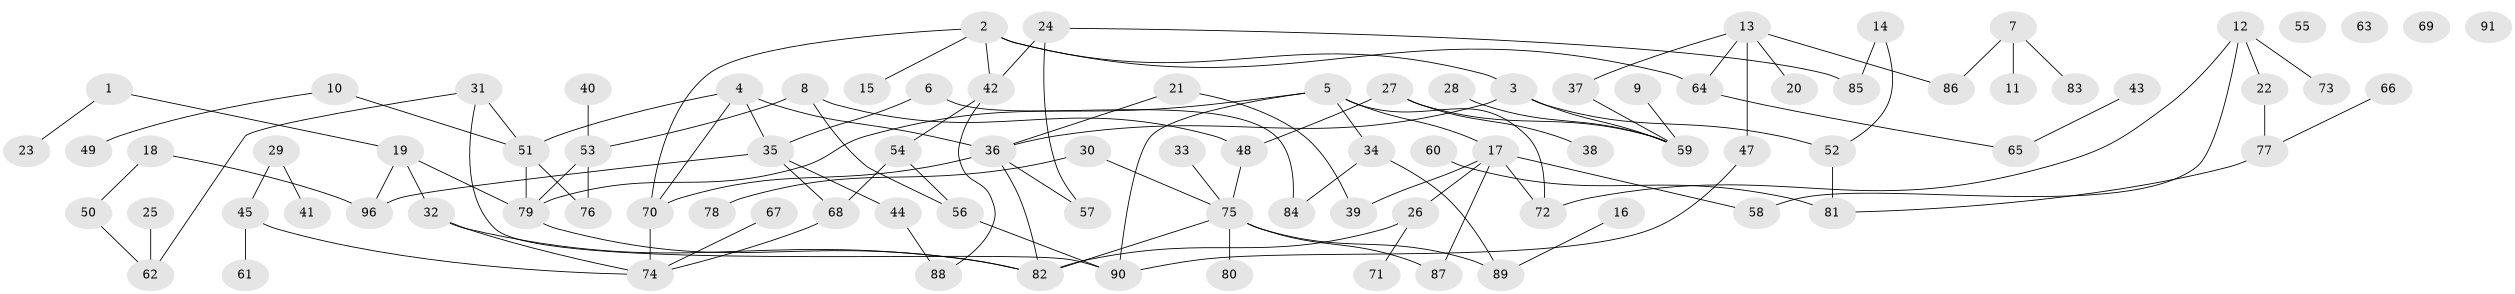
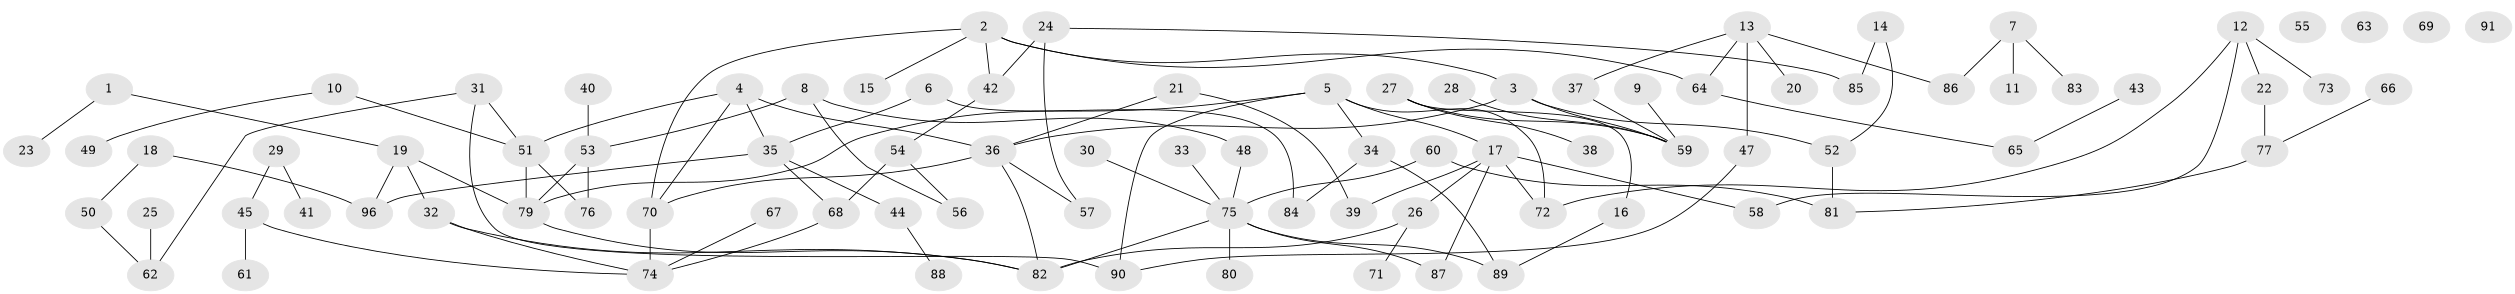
edge "27" -- "48": now "27" -- "16"
edge "60" -- "75": added
edge "42" -- "88": removed
node "78": removed
edge "56" -- "90": removed
